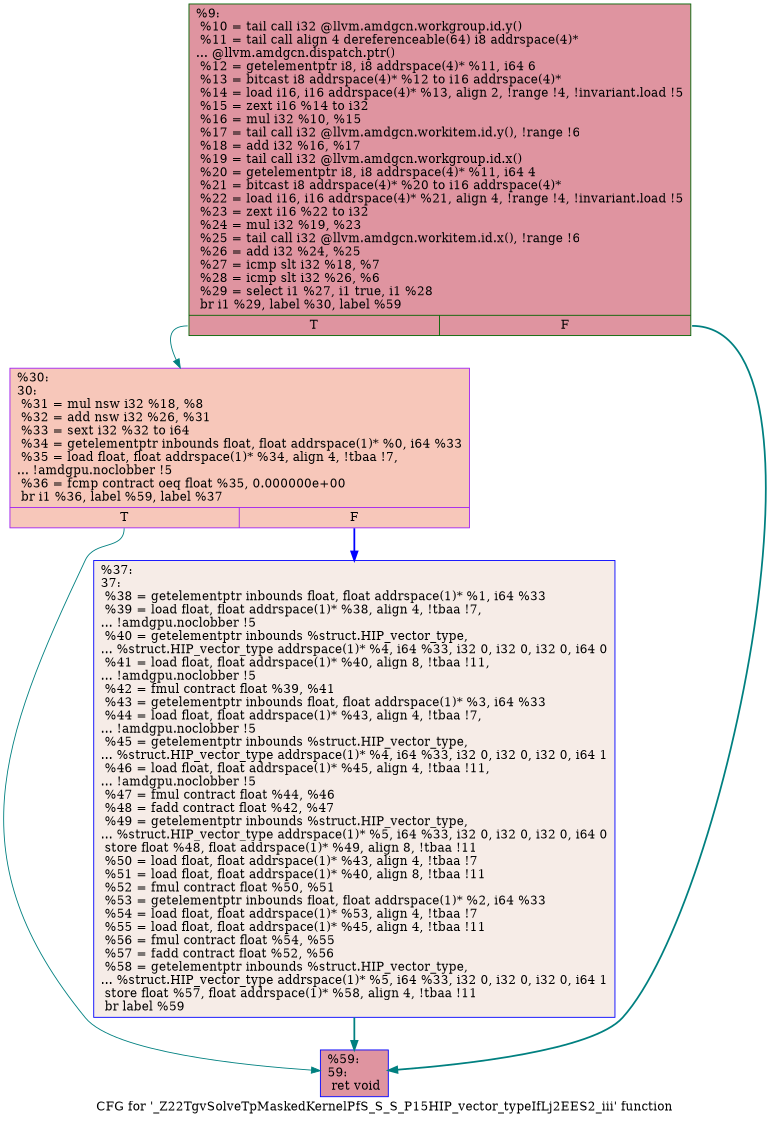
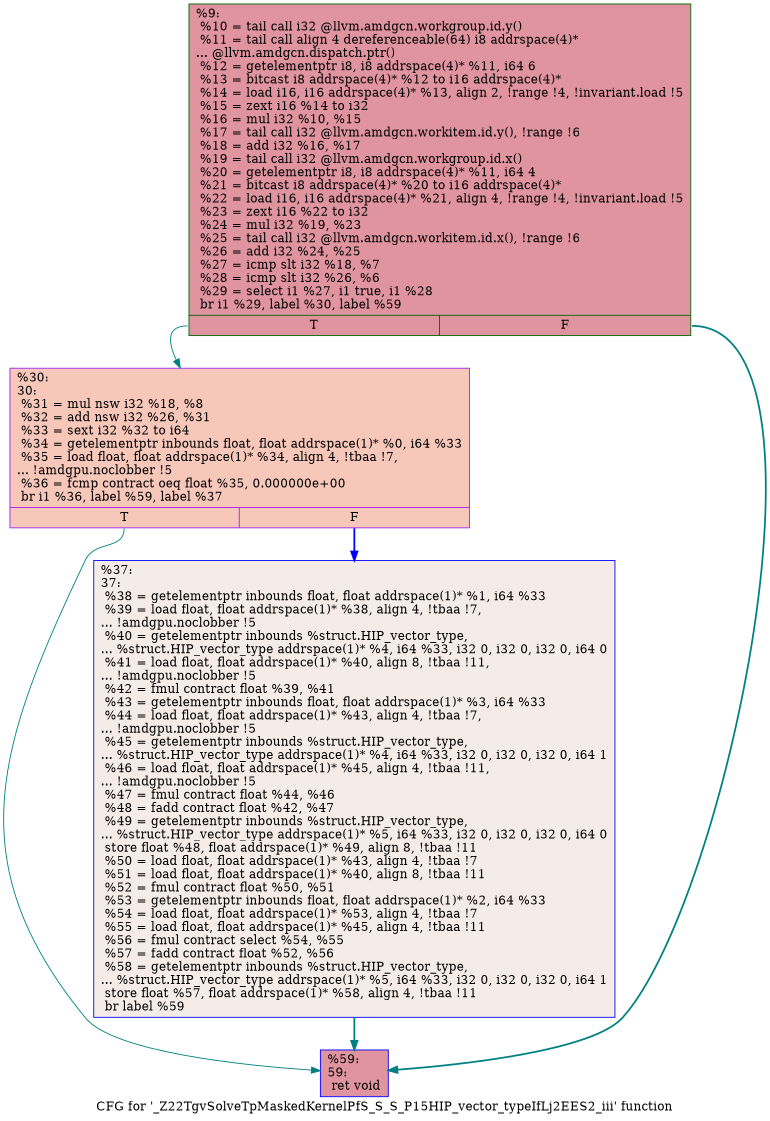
node "%37:": text "%56 = fmul contract float %54, %55" -> "%56 = fmul contract select %54, %55"
